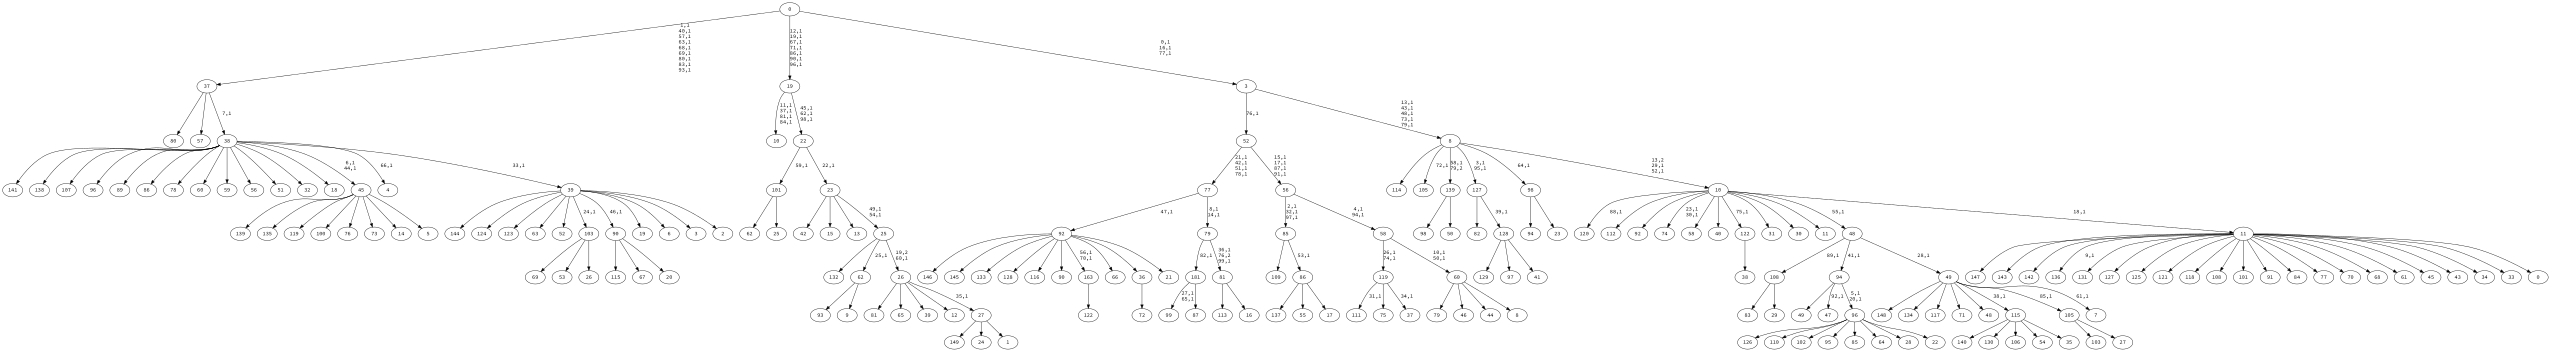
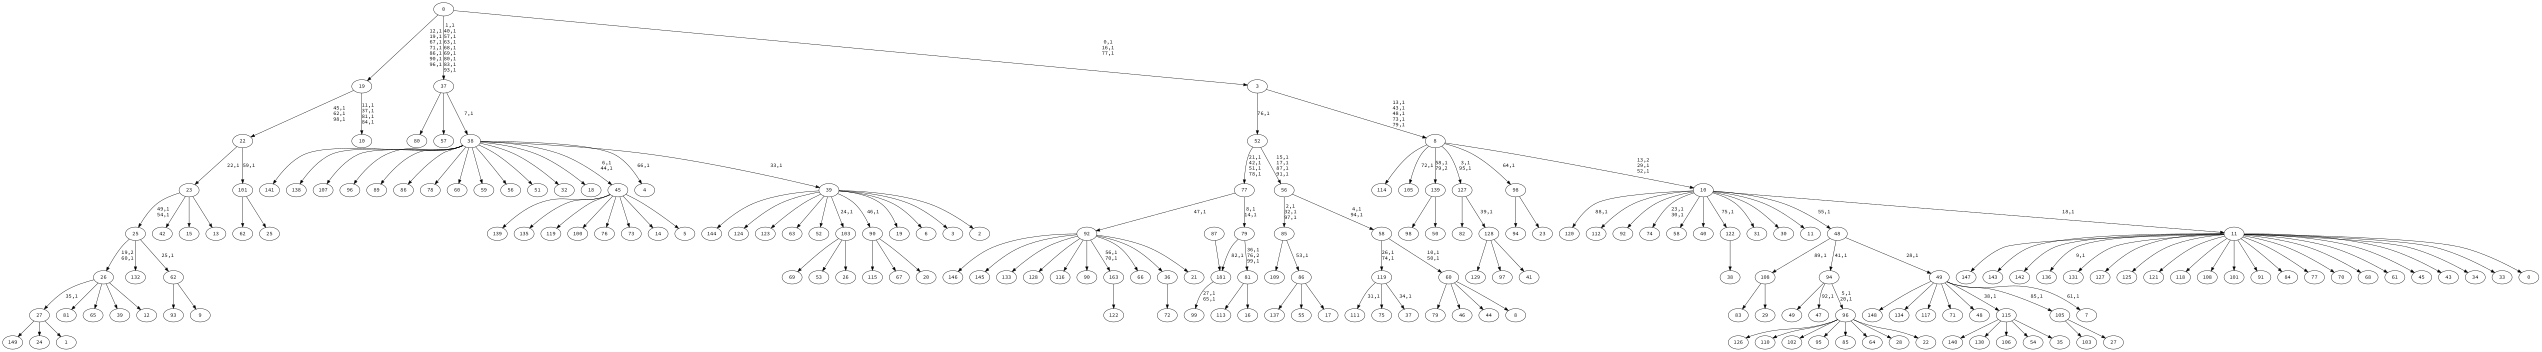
edge "181" -> "87": reversed
